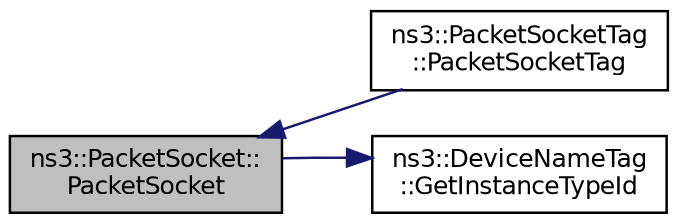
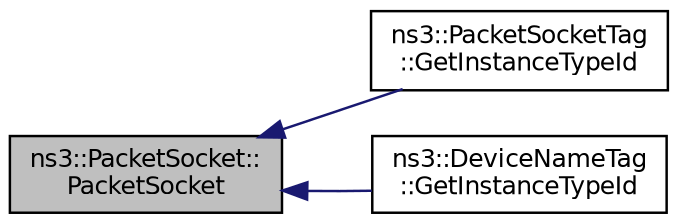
node "ns3::PacketSocketTag ::PacketSocketTag": label "ns3::PacketSocketTag ::PacketSocketTag" -> "ns3::PacketSocketTag ::GetInstanceTypeId"
edge "ns3::PacketSocket:: PacketSocket" -> "ns3::DeviceNameTag ::GetInstanceTypeId": reversed
